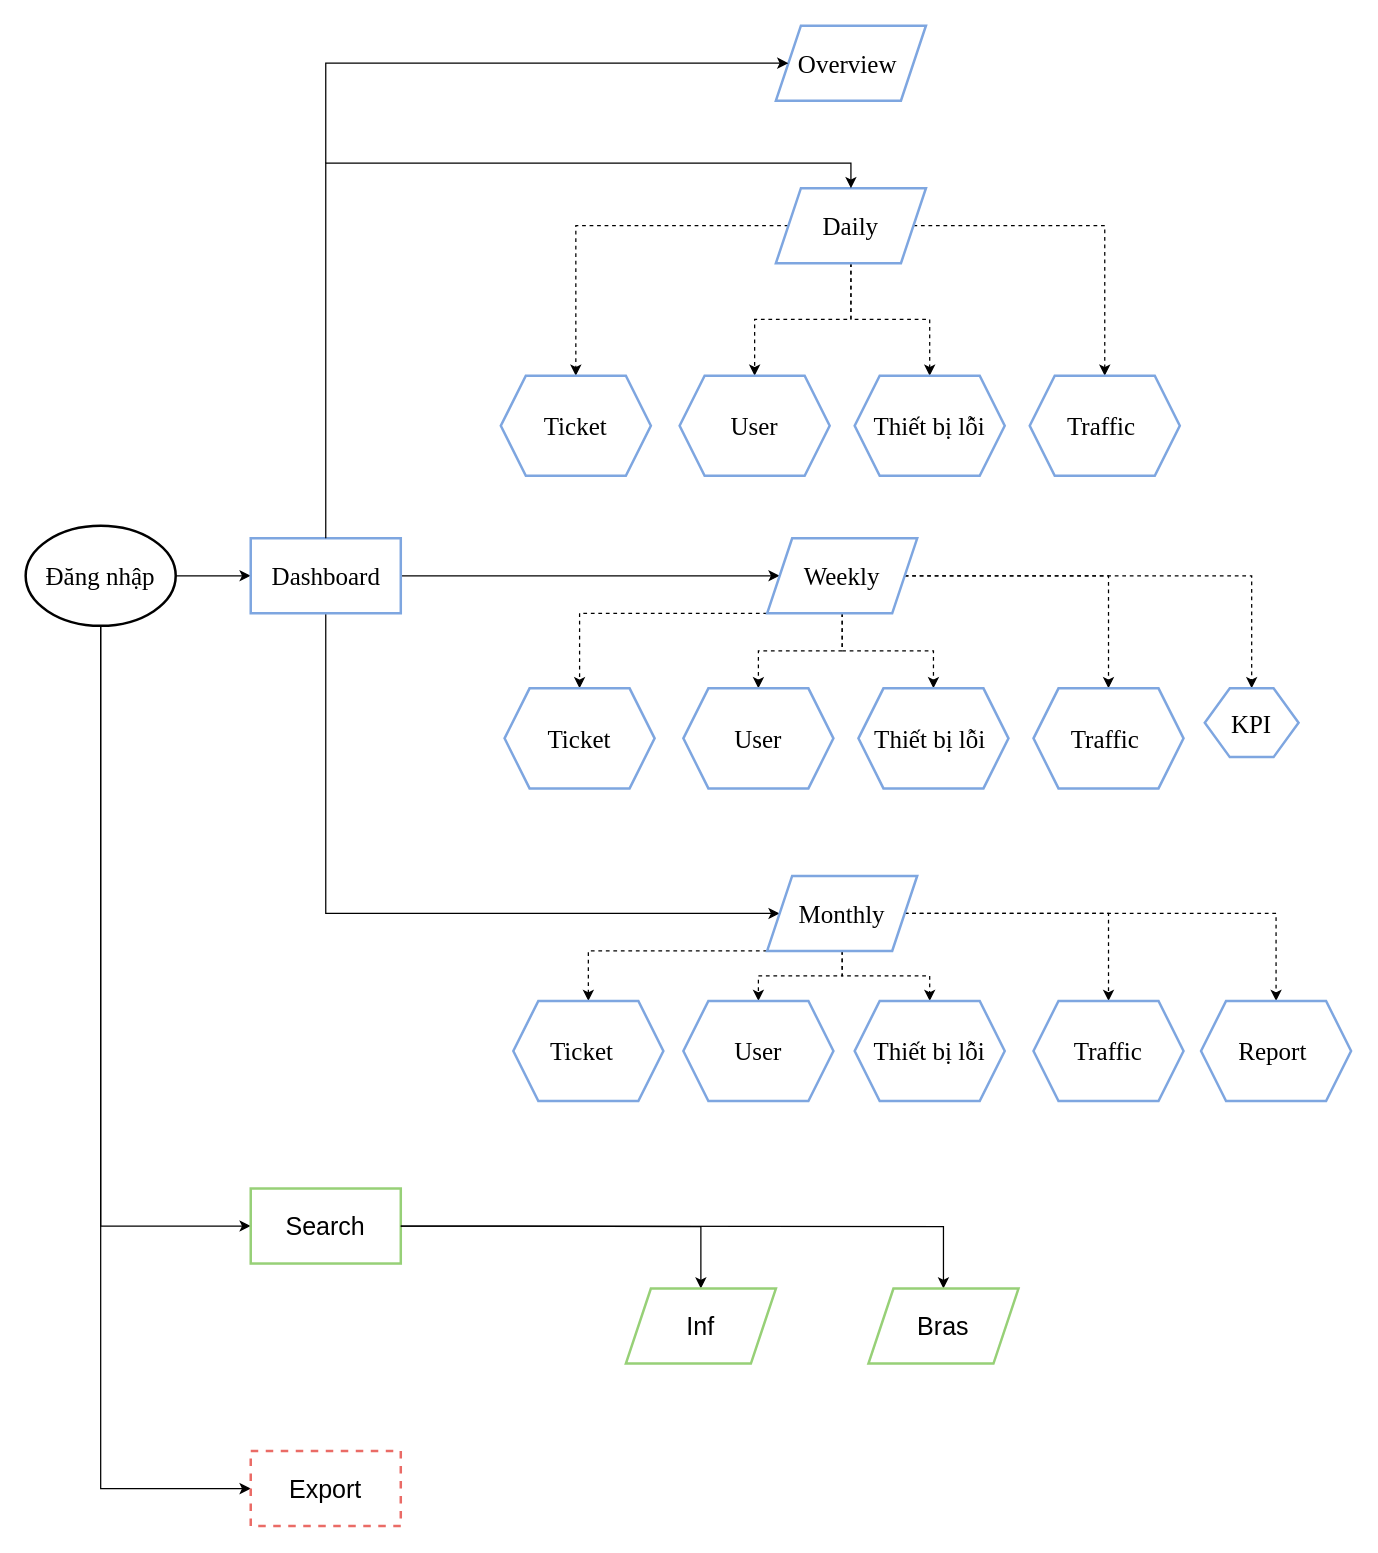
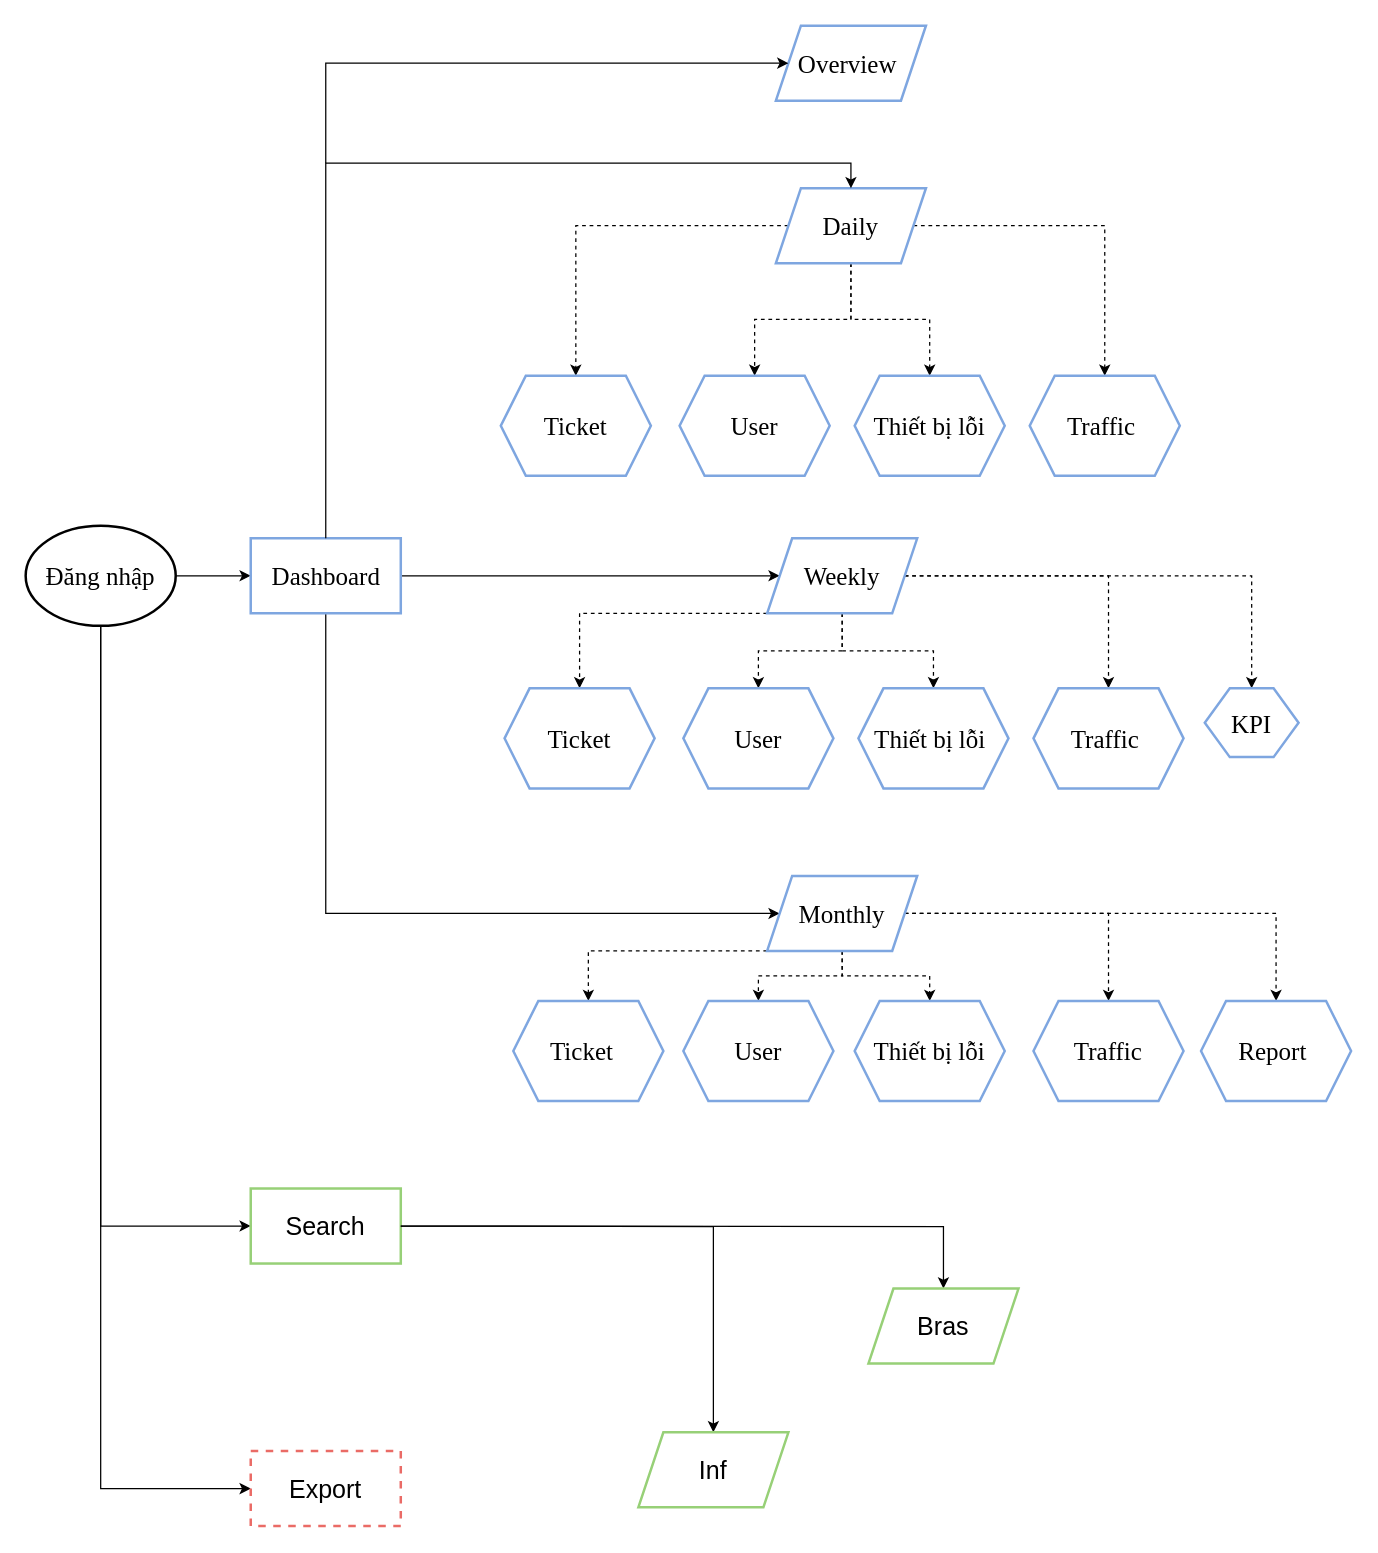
node "Inf": moved (701, 1326) -> (713, 1469)
